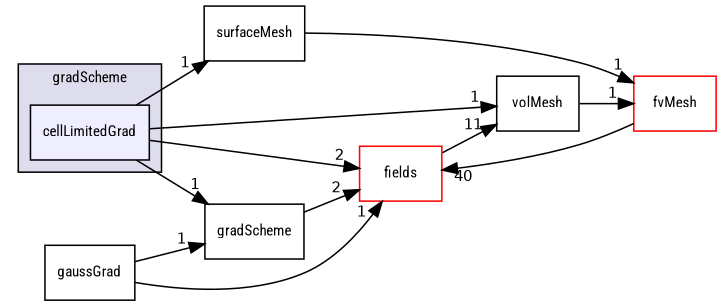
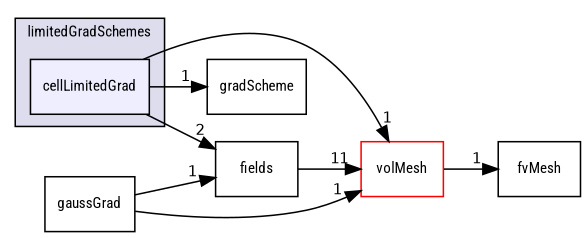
node "surfaceMesh": removed
cluster "gradScheme": label "gradScheme" -> "limitedGradSchemes"
node "volMesh": color black -> red
node "fvMesh": color red -> black
edge "fvMesh" -> "fields": removed
node "fields": color red -> black
edge "gradScheme" -> "fields": removed
edge "gaussGrad" -> "gradScheme": now "gaussGrad" -> "volMesh"
